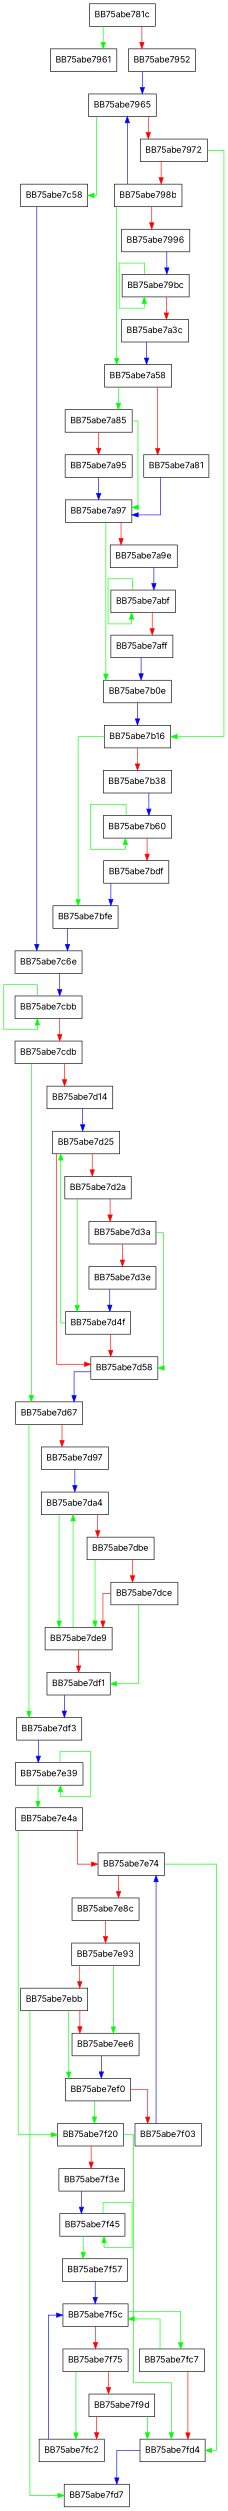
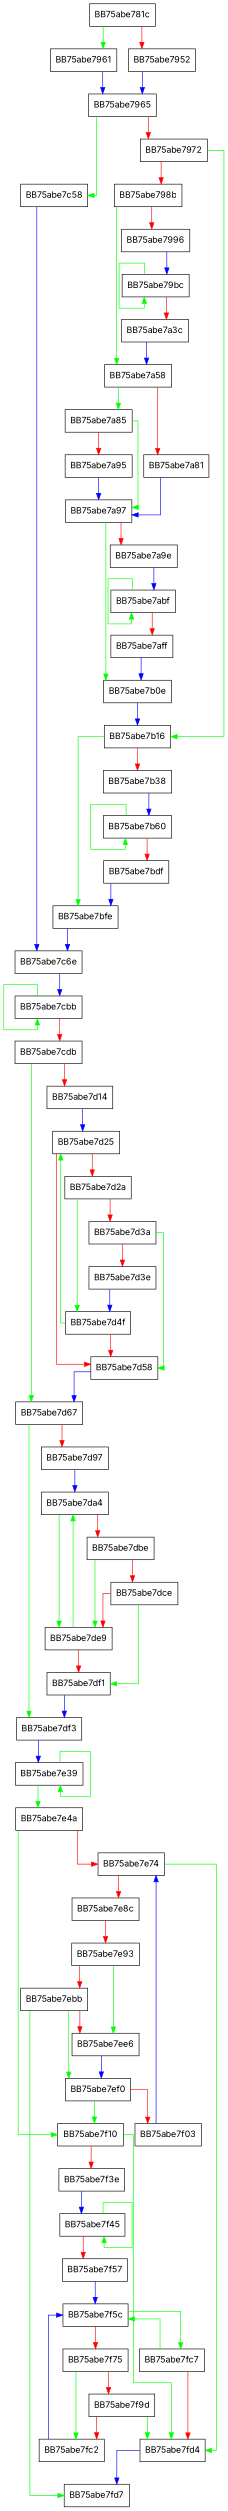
edge "BB75abe798b" -> "BB75abe7965": now "BB75abe7961" -> "BB75abe7965"
node "BB75abe7f20": label "BB75abe7f20" -> "BB75abe7f10"
edge "BB75abe7f45" -> "BB75abe7f57": color green -> red
